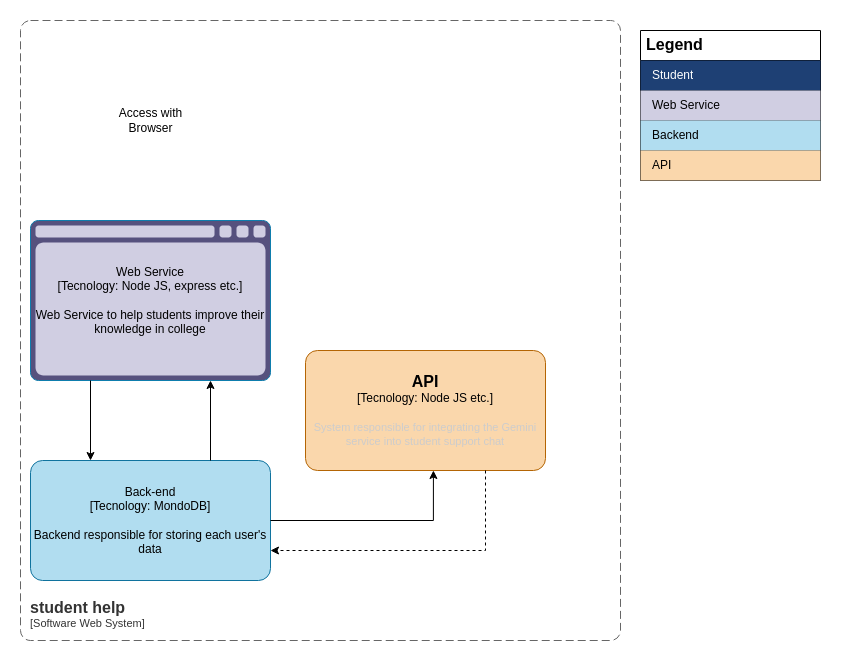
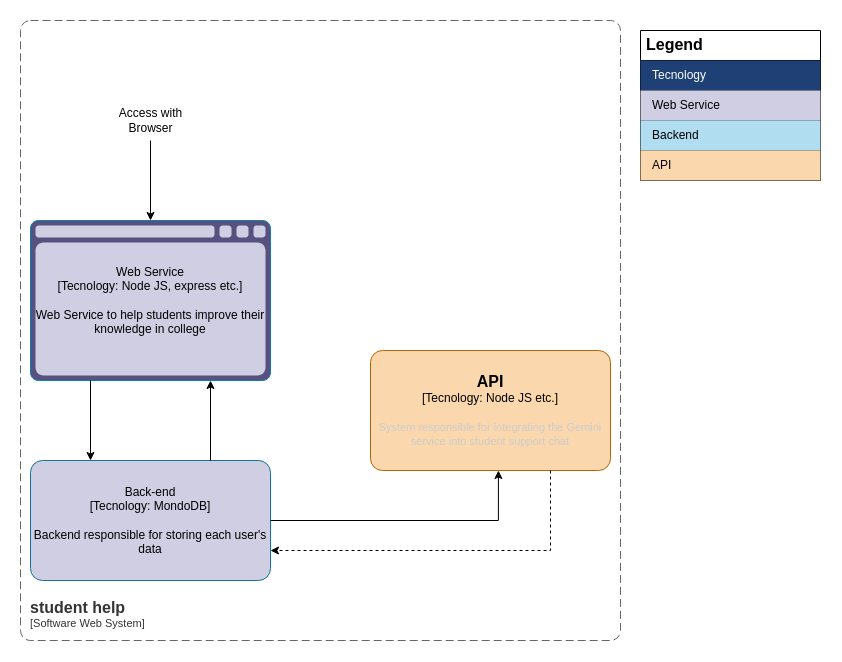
node "Student": label "Student" -> "Tecnology"
edge "Access with Browser" -> "Web Service [Tecnology: Node JS, express etc.] Web Service to help students improve their knowledge in college": added
node "API [Tecnology: Node JS etc.] System responsible for integrating the Gemini service into student support chat": moved (426, 411) -> (491, 411)
node "Back-end [Tecnology: MondoDB] Backend responsible for storing each user's data": fillcolor #b1ddf0 -> #d0cee2
